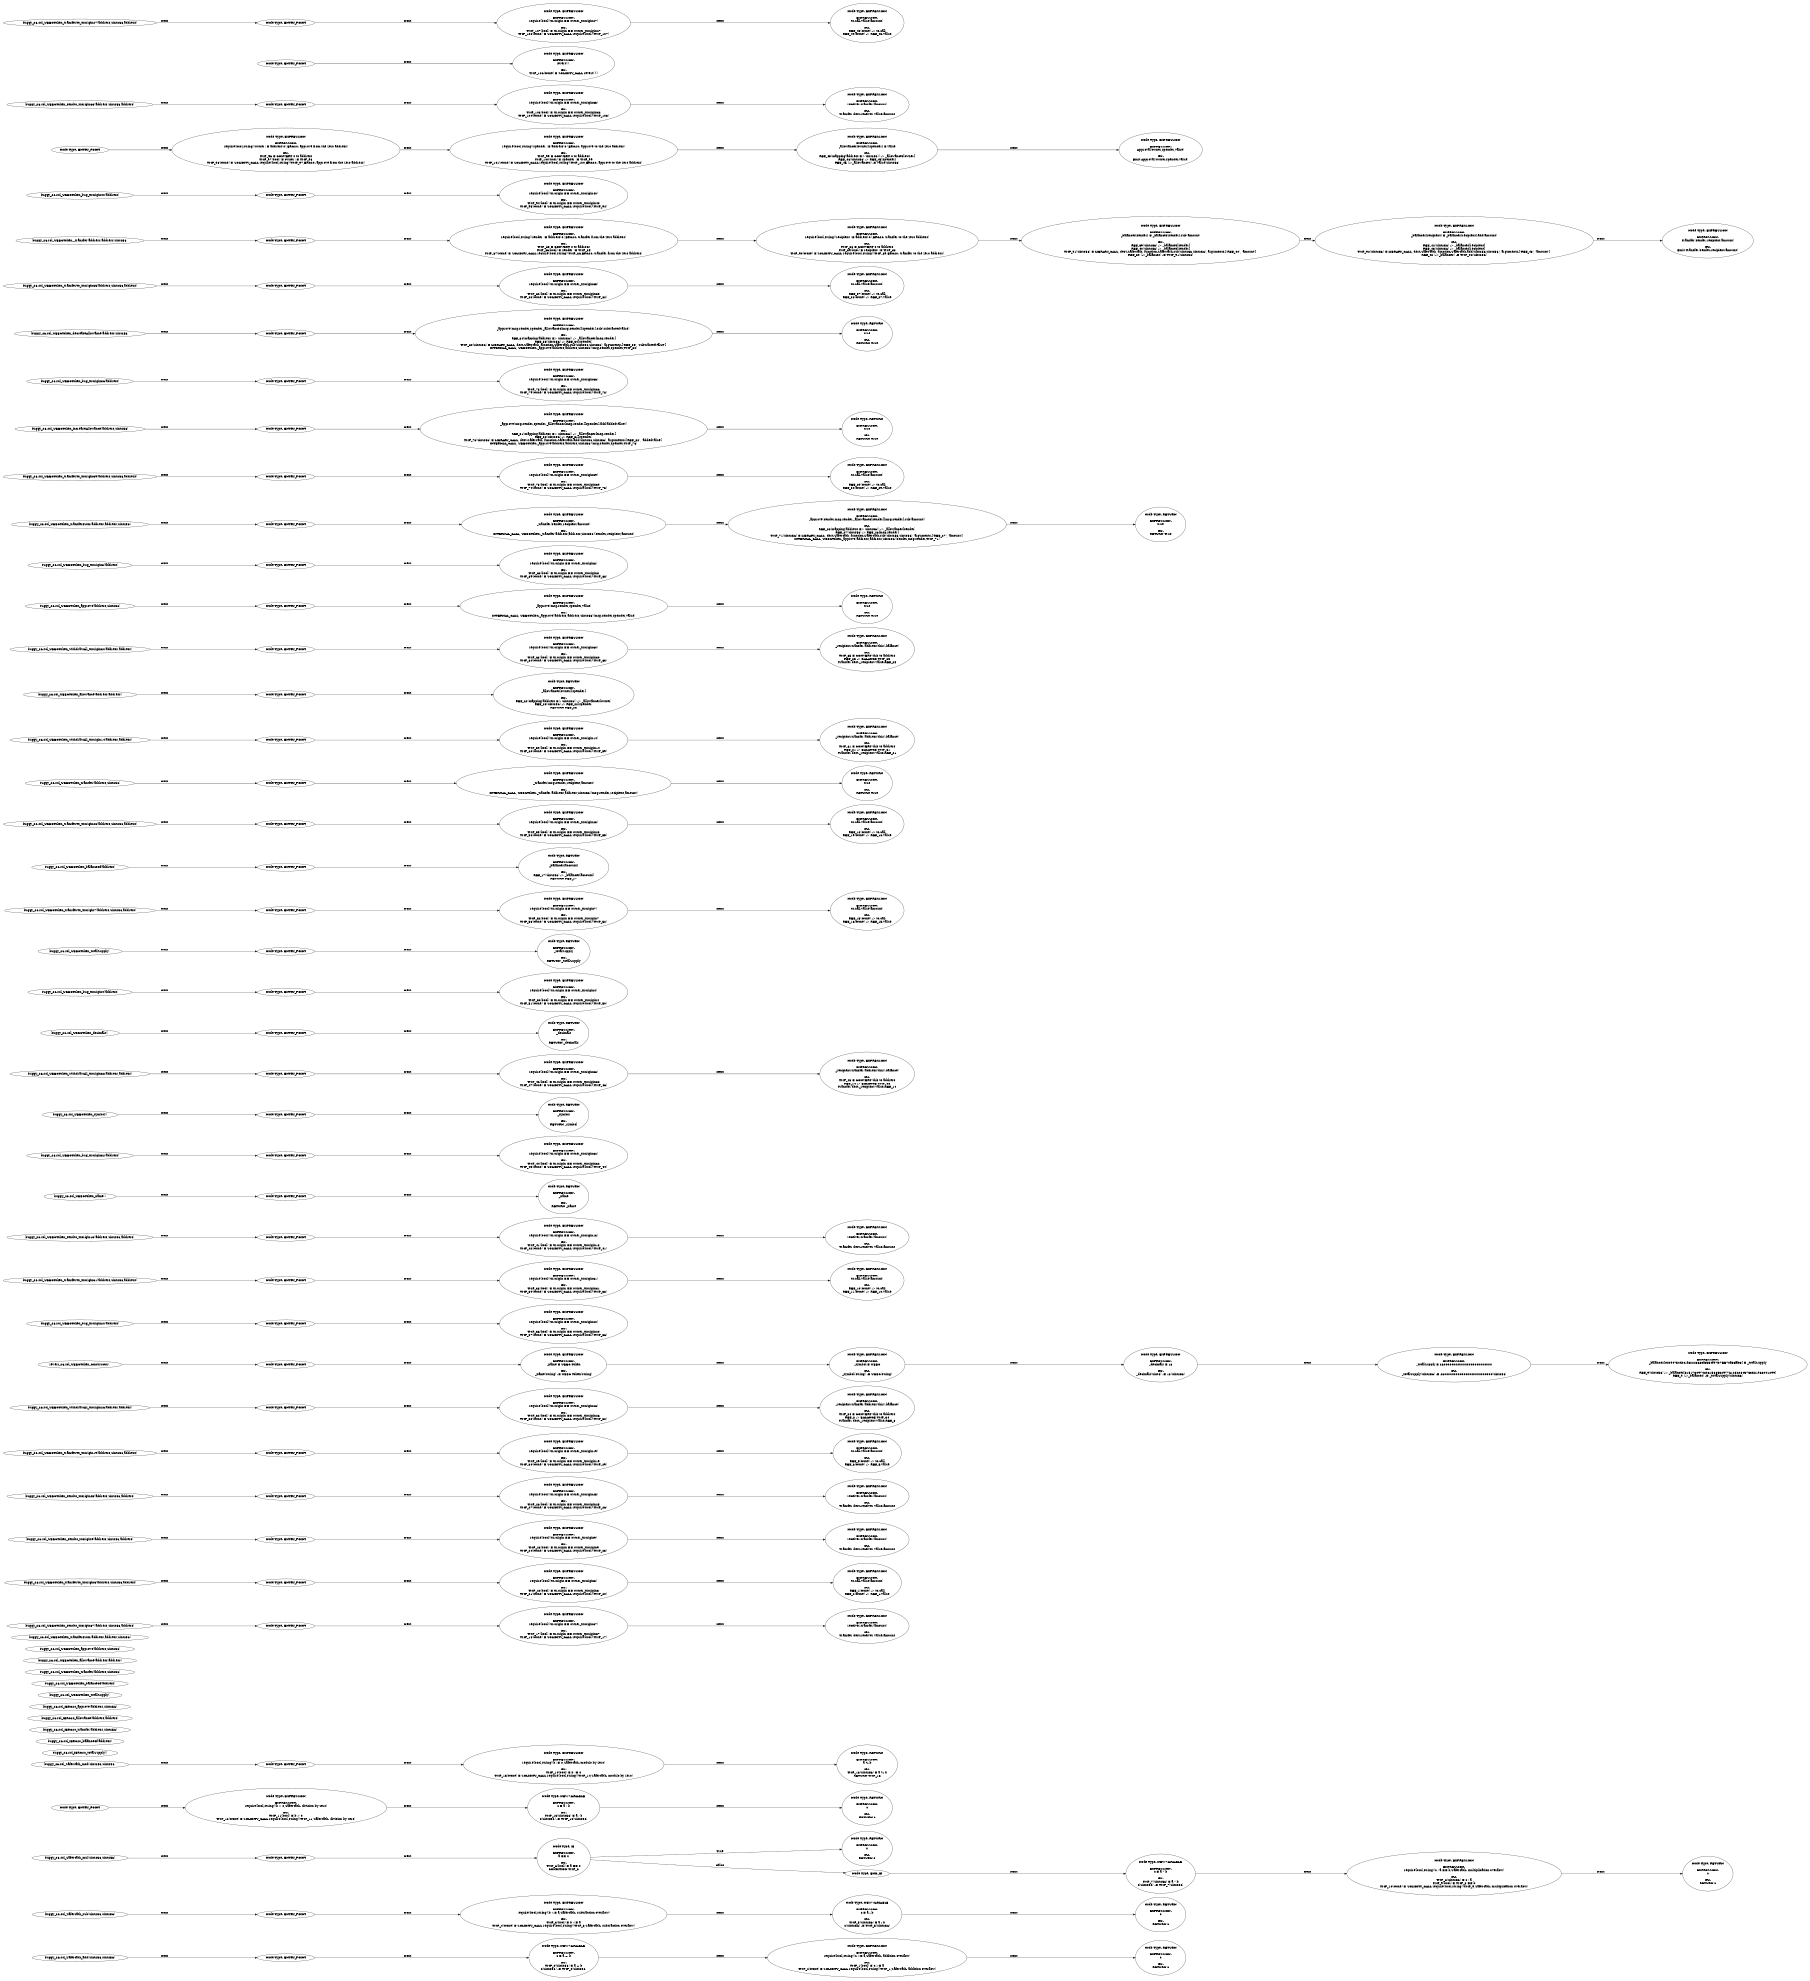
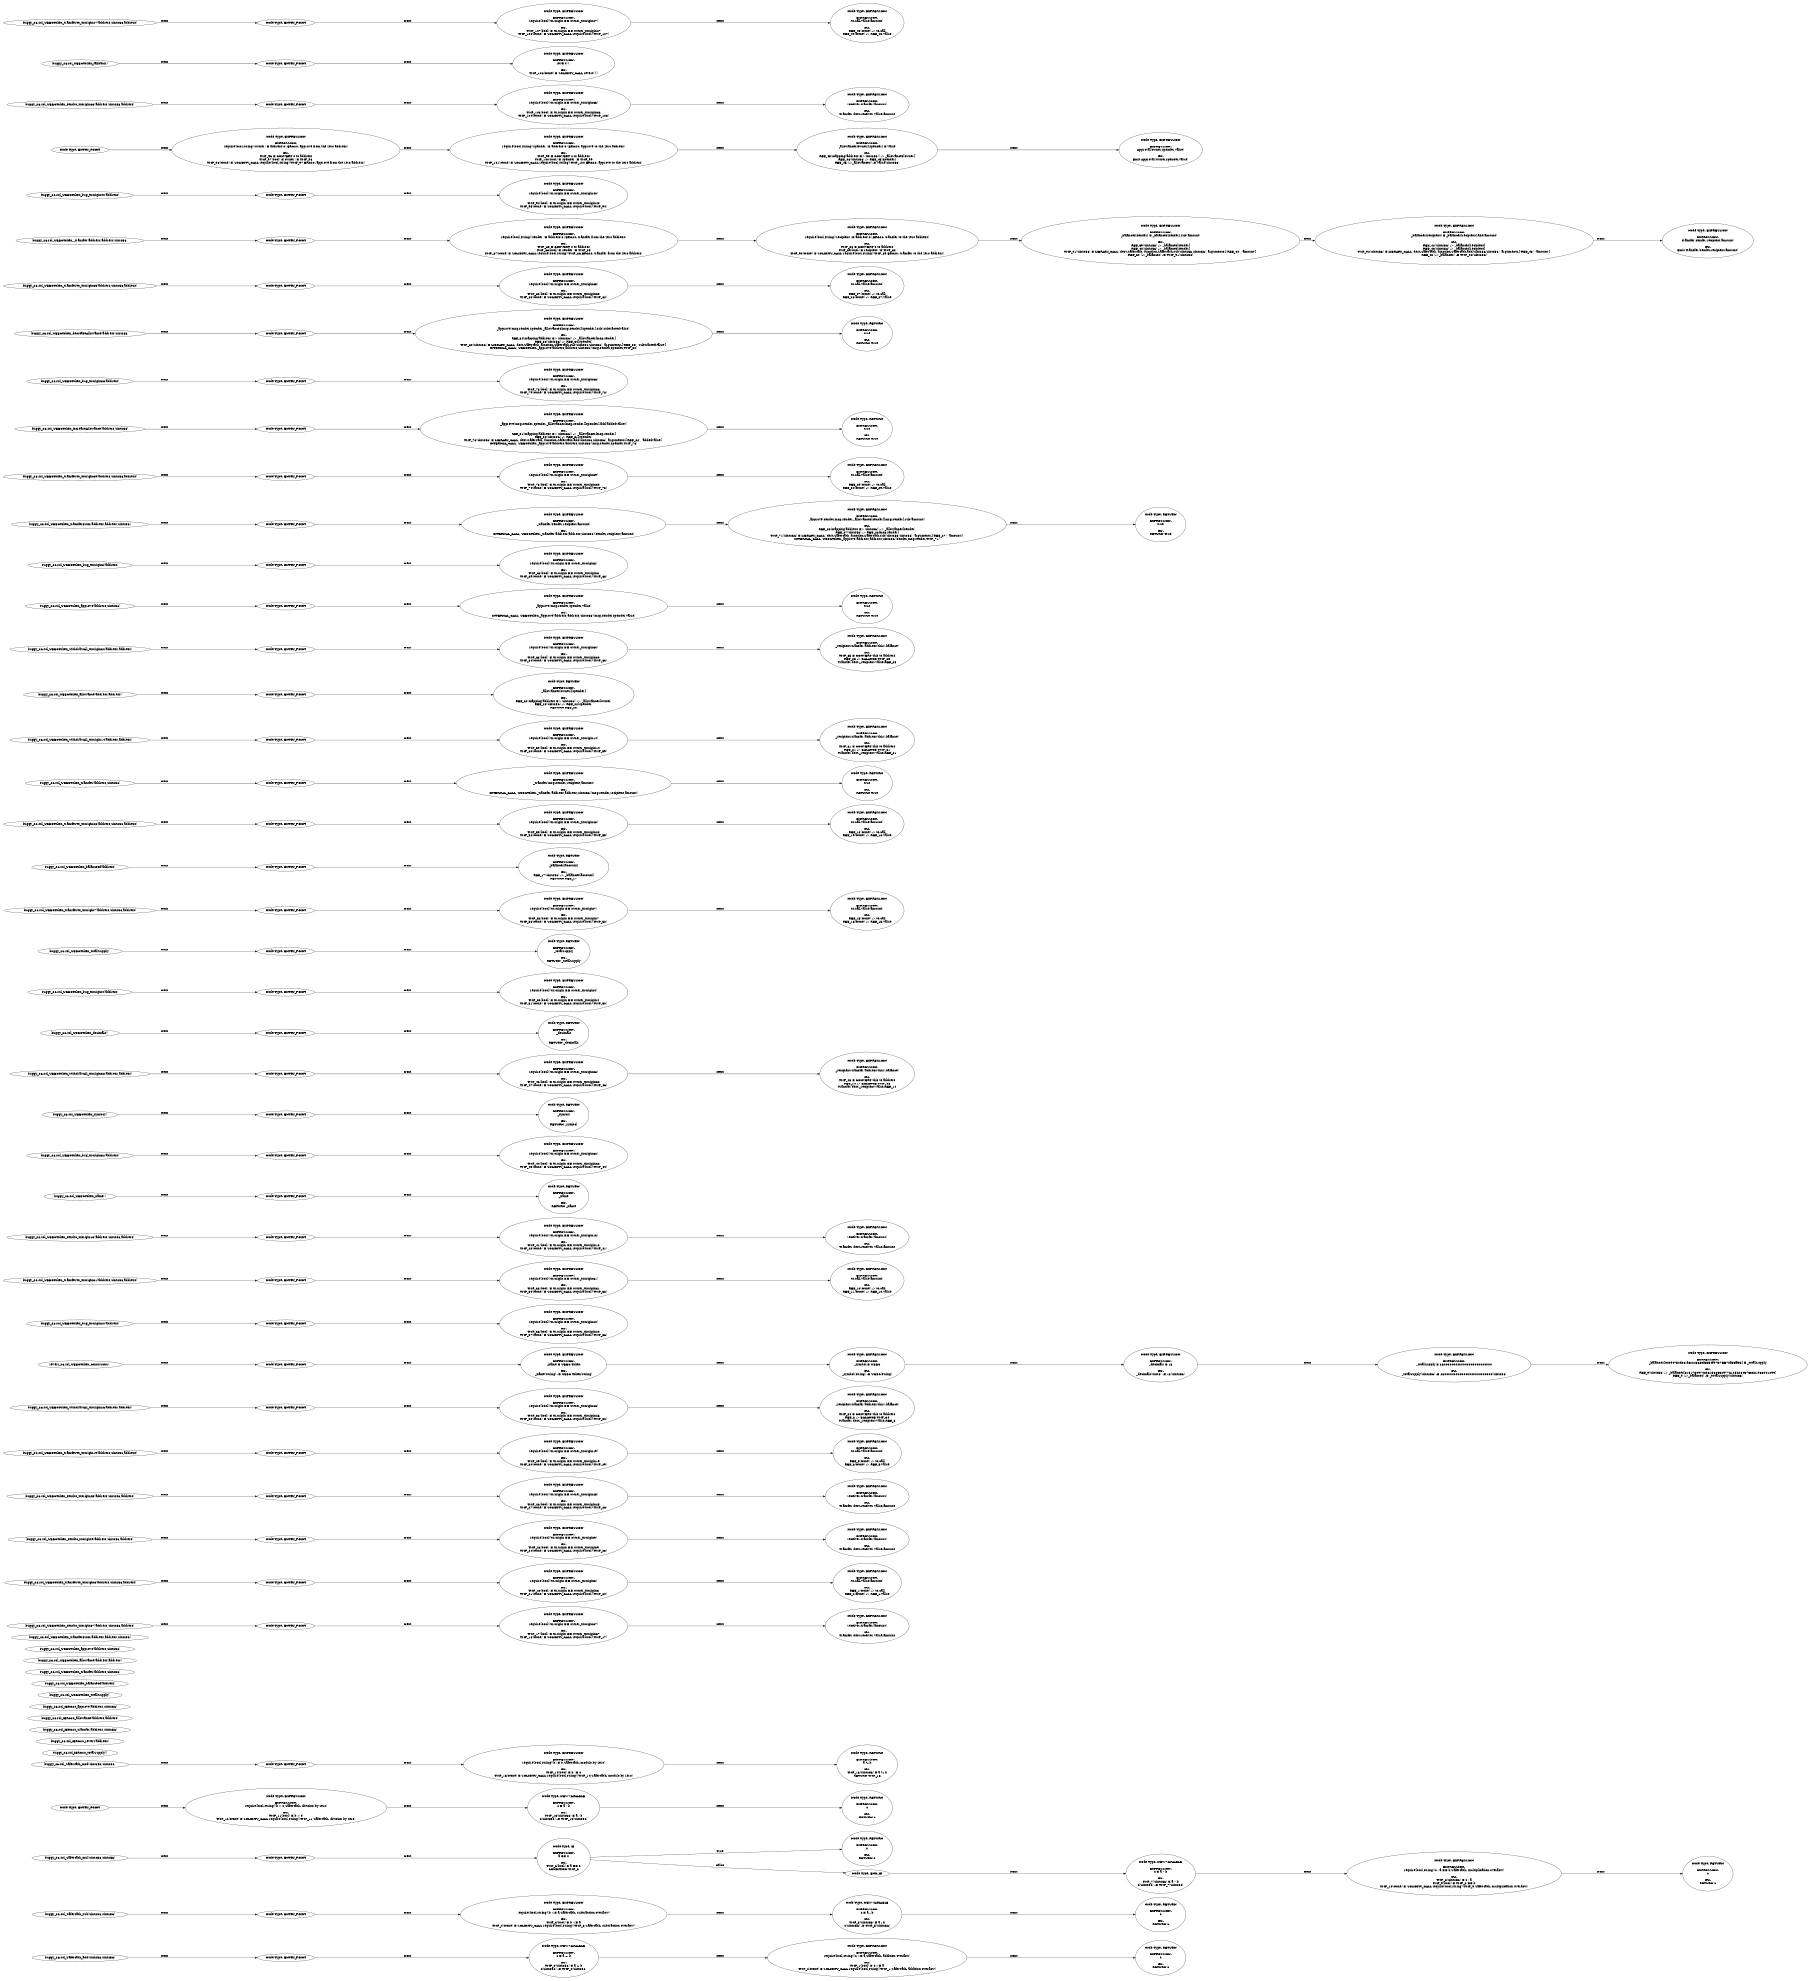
node "buggy_26.sol_UBBCToken_fallback()": added
node "buggy_26.sol_IERC20_balanceOf(address)": label "buggy_26.sol_IERC20_balanceOf(address)" -> "buggy_26.sol_IERC20_revert(address)"
